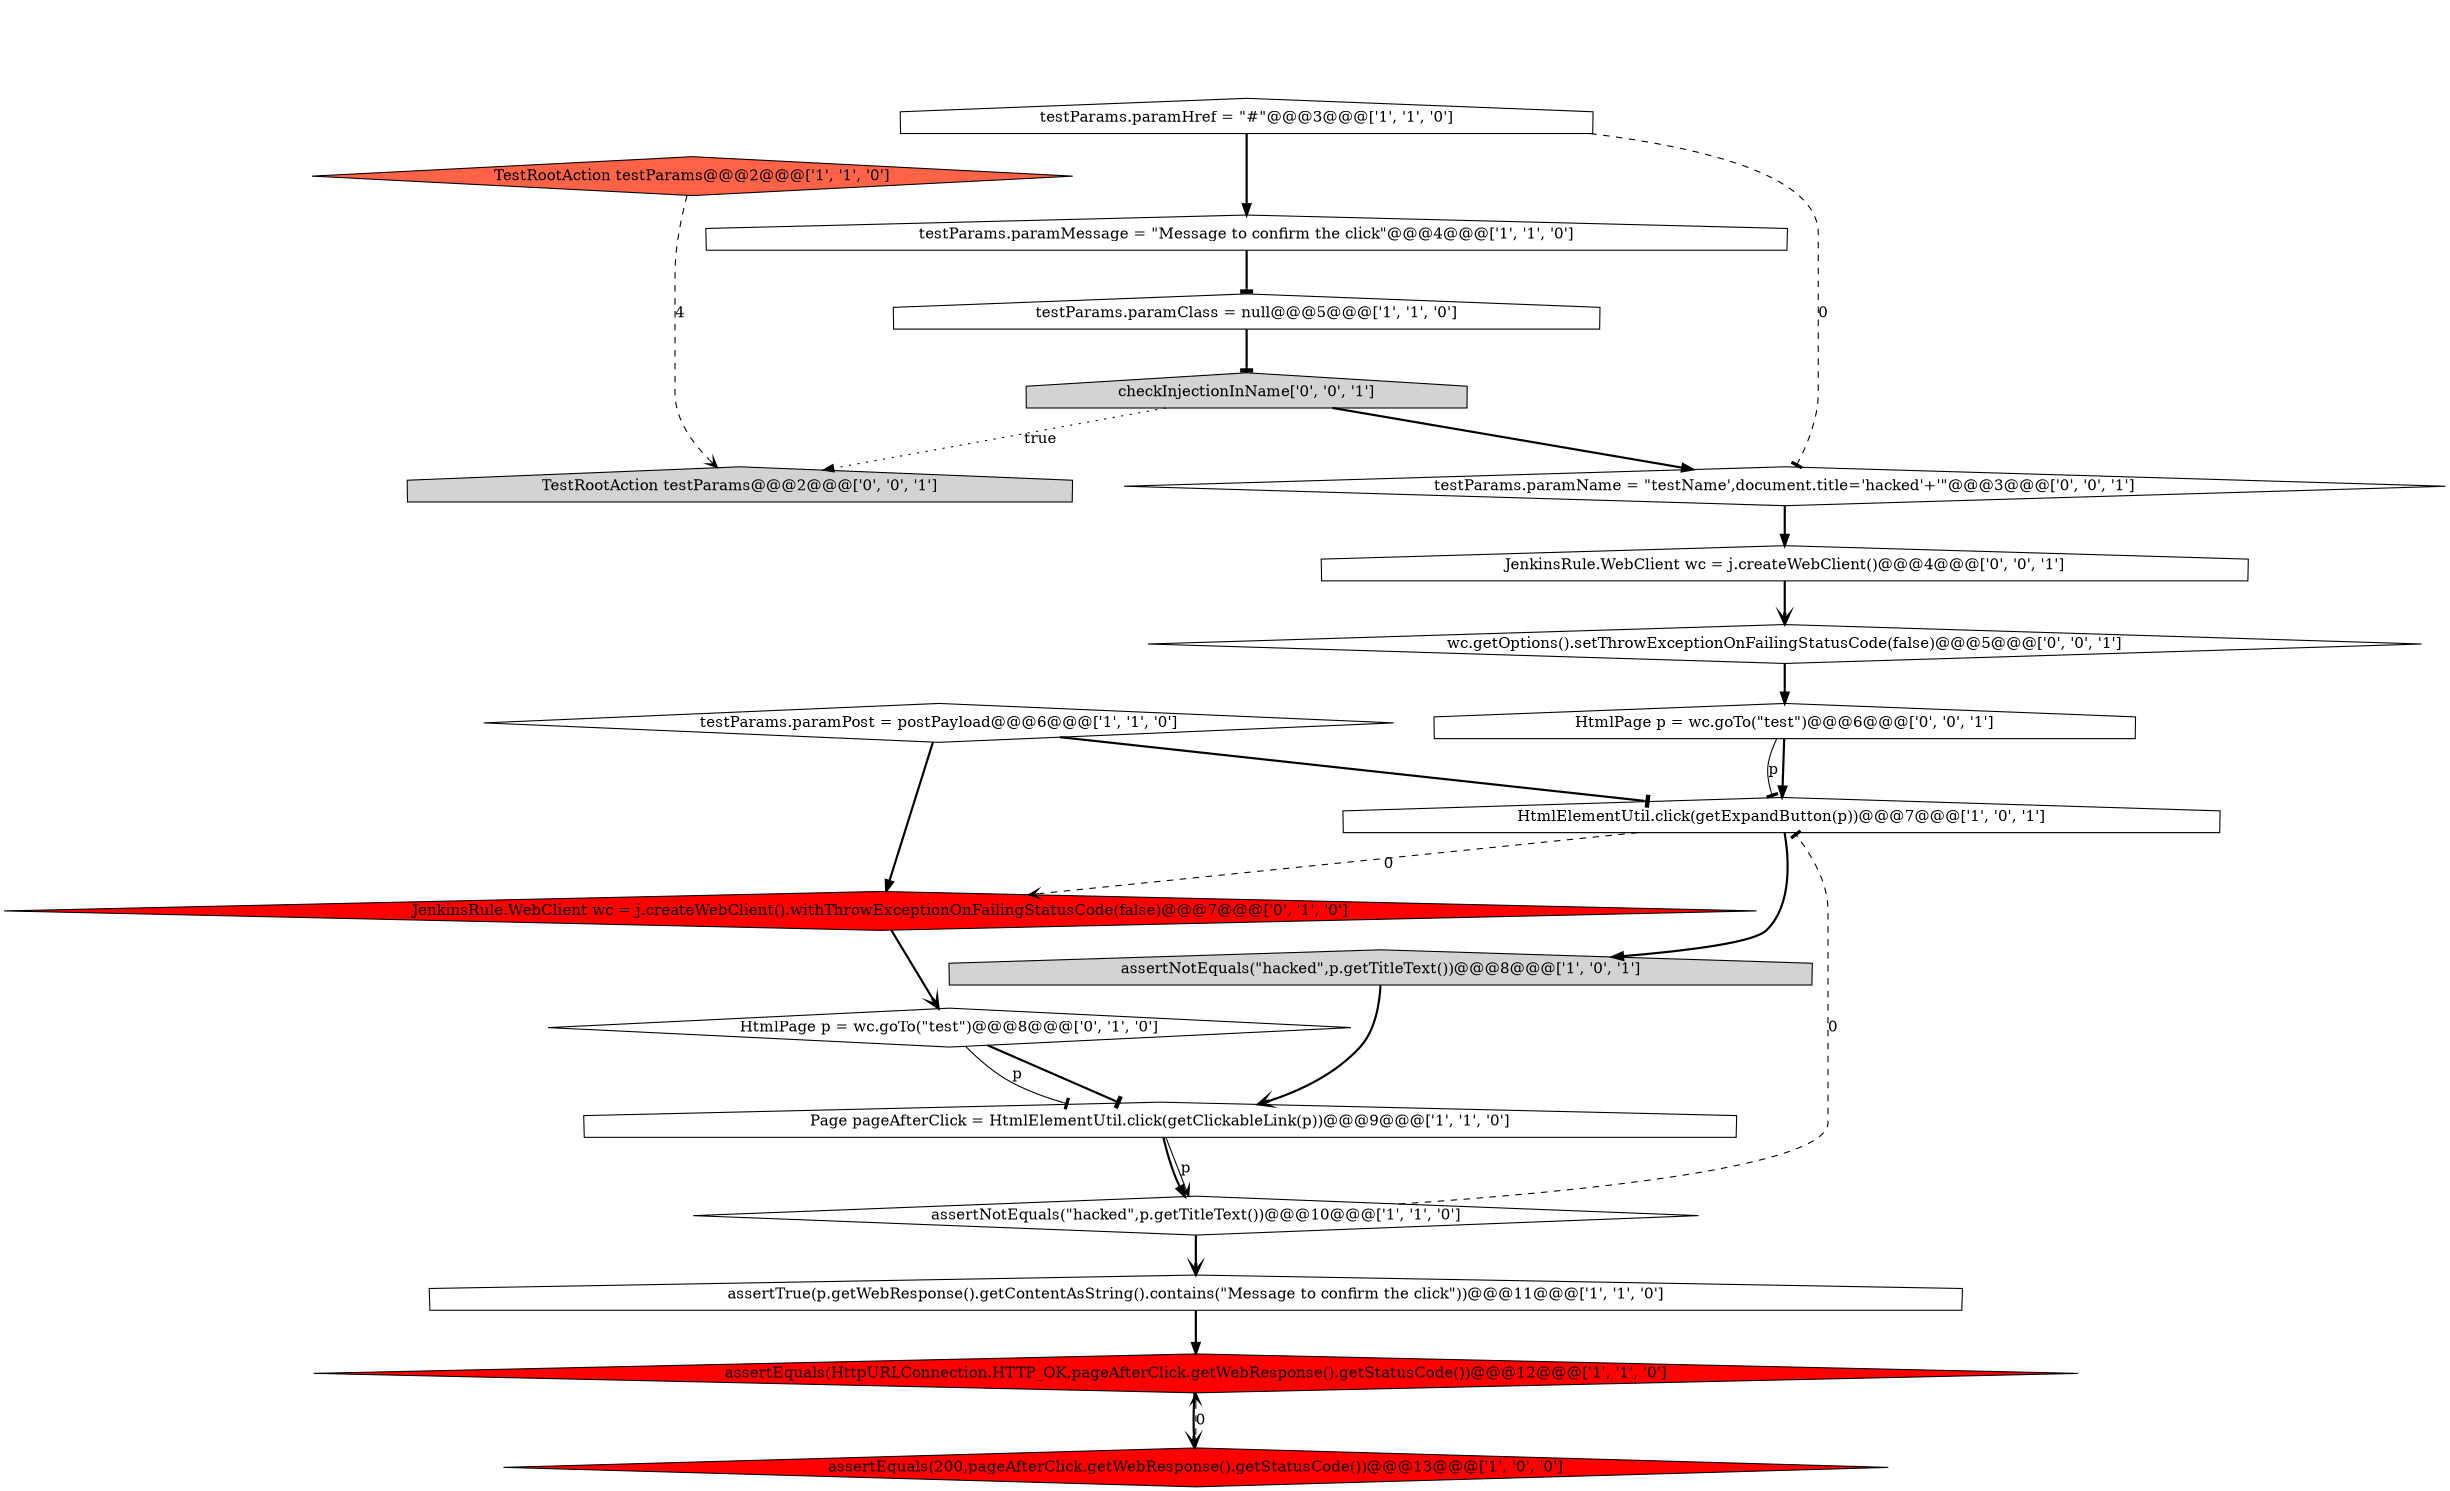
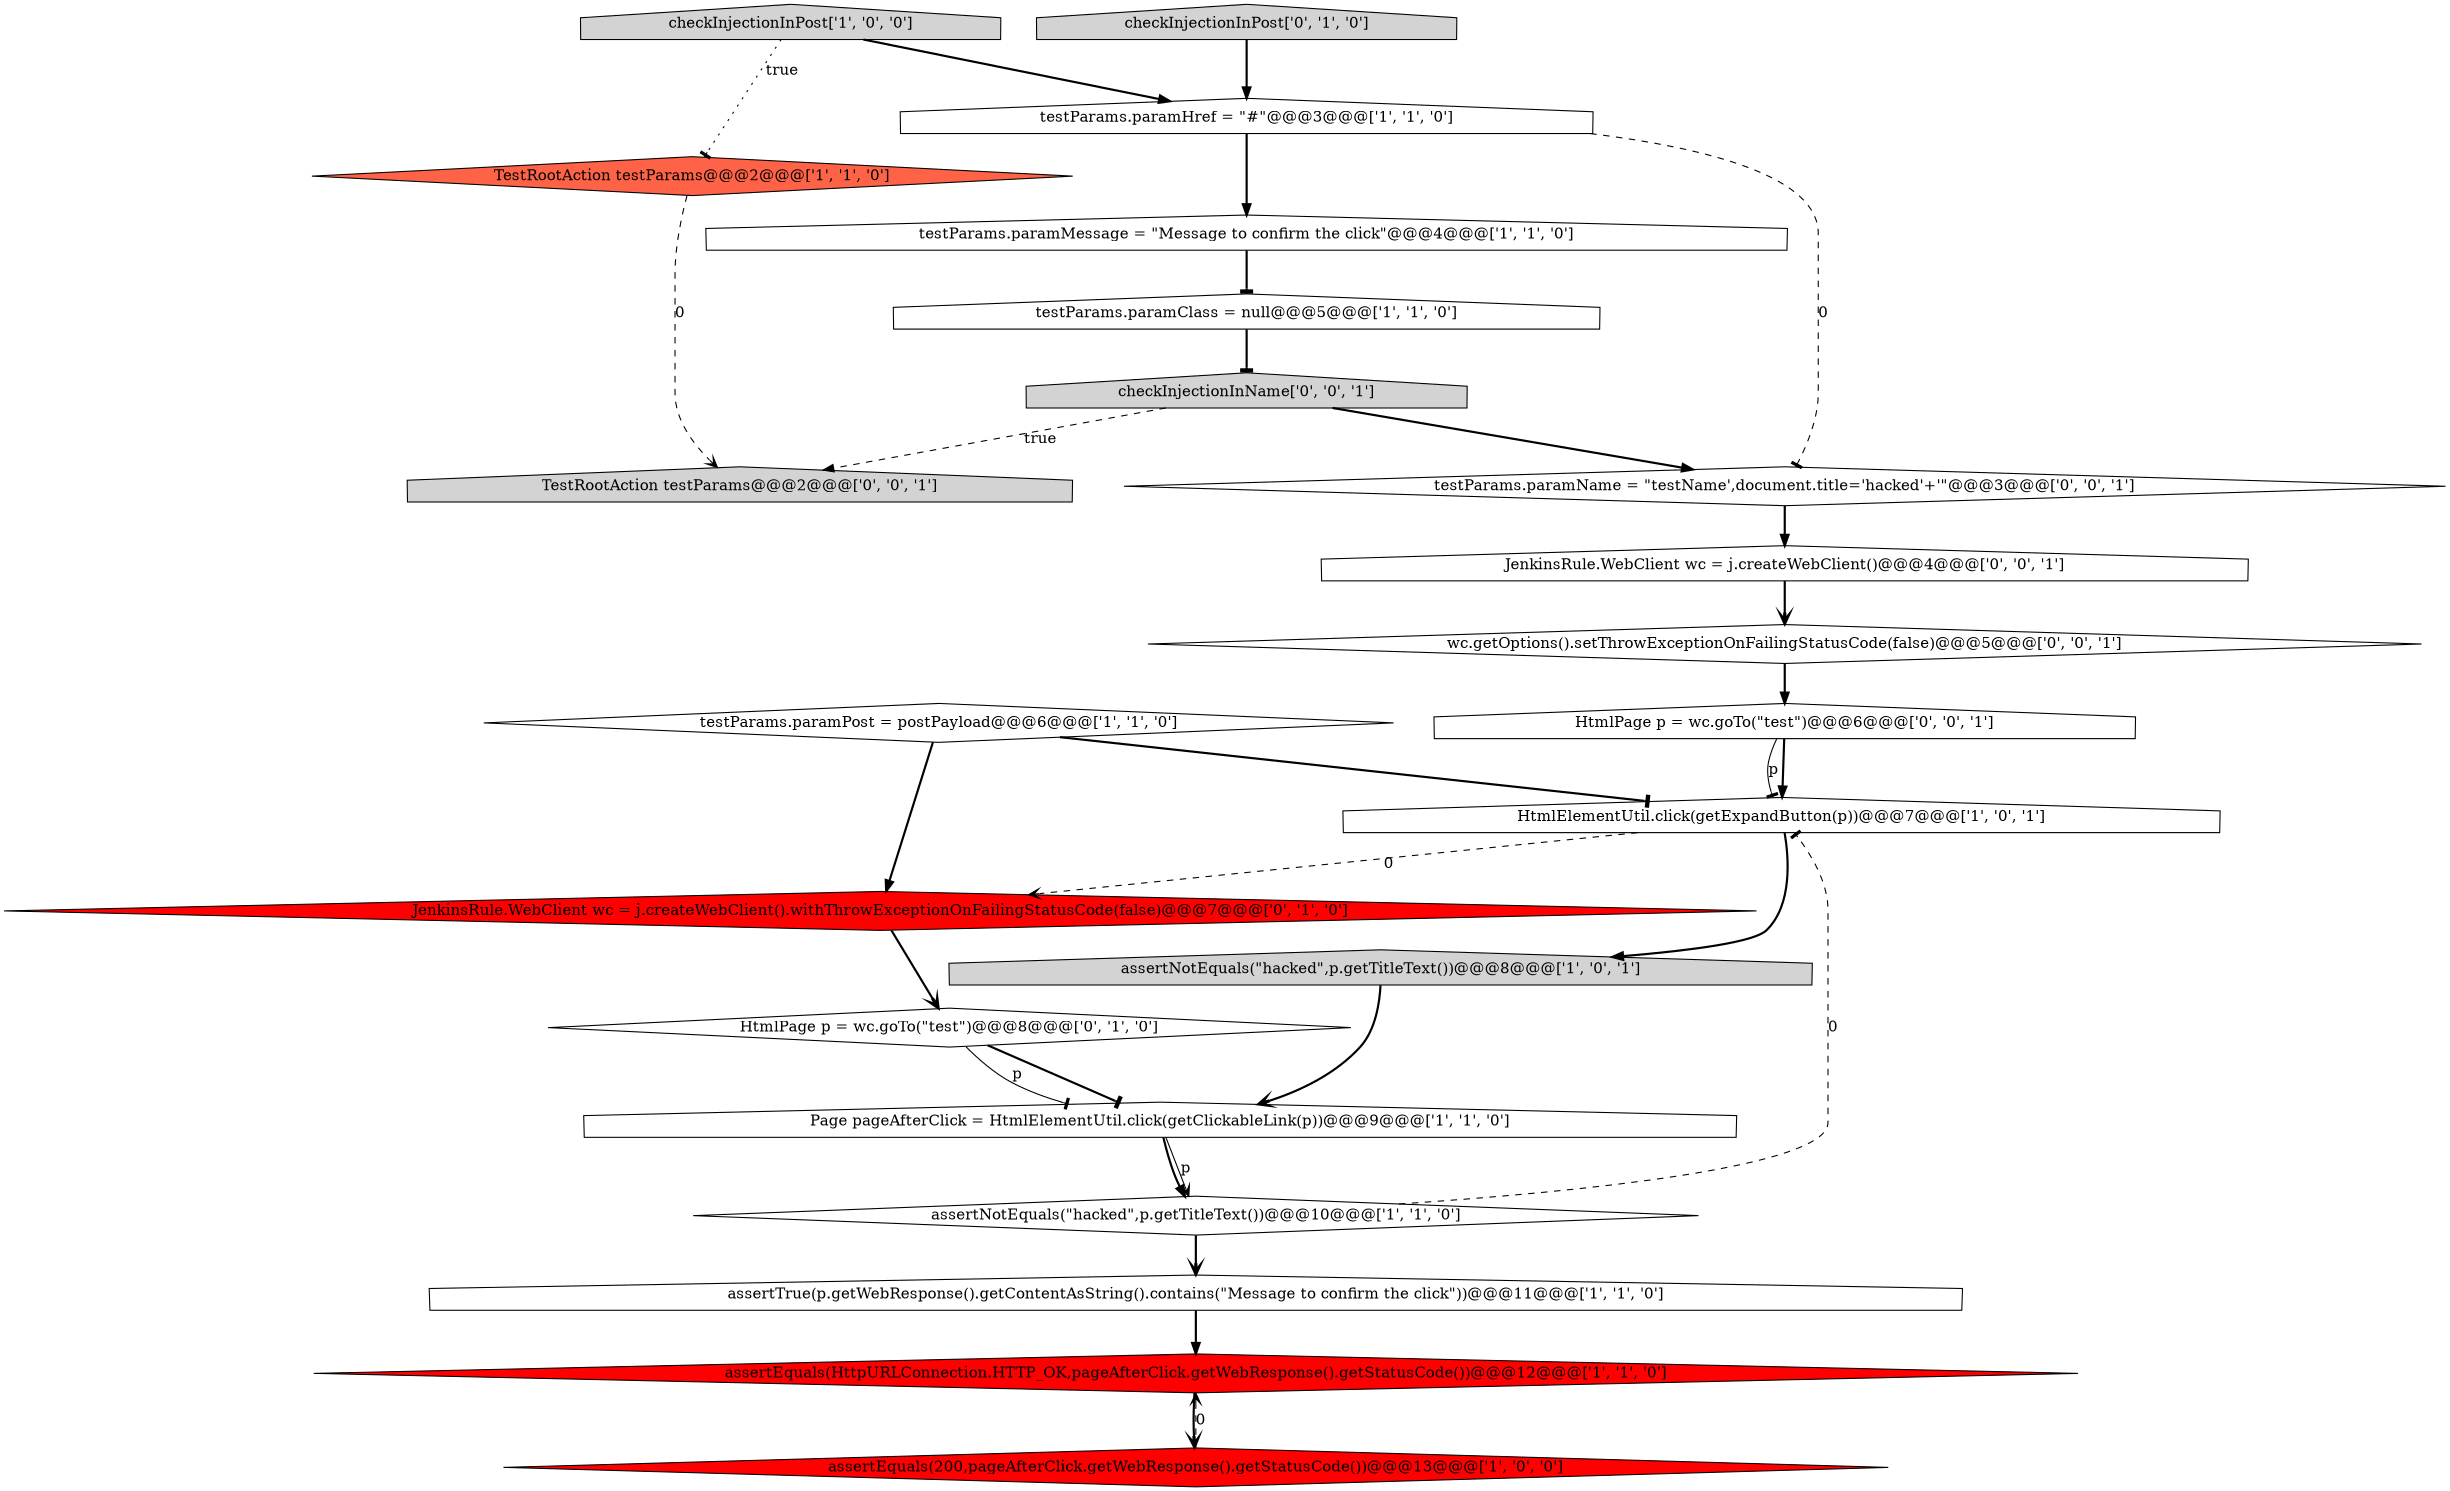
node "checkInjectionInPost['1', '0', '0']": added
node "checkInjectionInPost['0', '1', '0']": added
edge "TestRootAction testParams@@@2@@@['1', '1', '0']" -> "TestRootAction testParams@@@2@@@['0', '0', '1']": label "4" -> "0"
edge "checkInjectionInName['0', '0', '1']" -> "TestRootAction testParams@@@2@@@['0', '0', '1']": style dotted -> dashed
